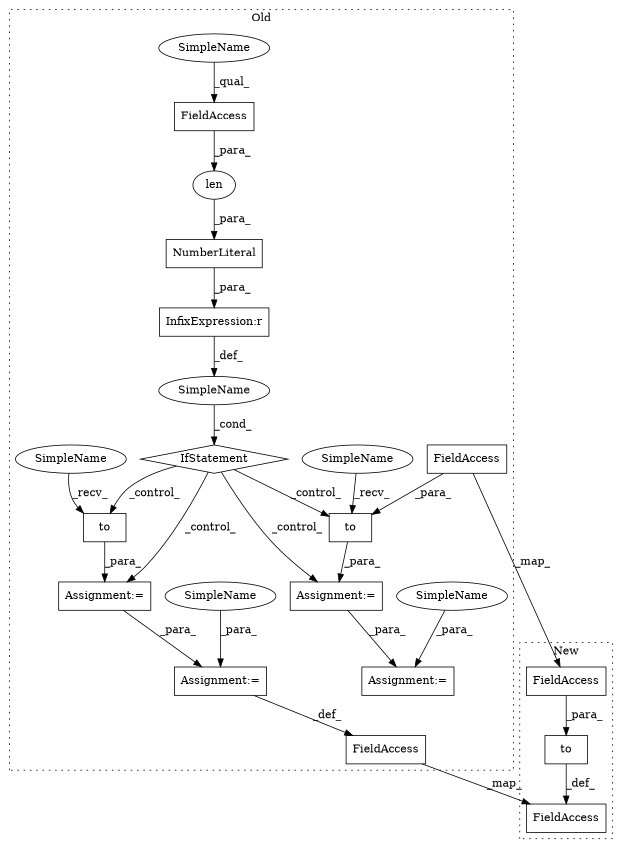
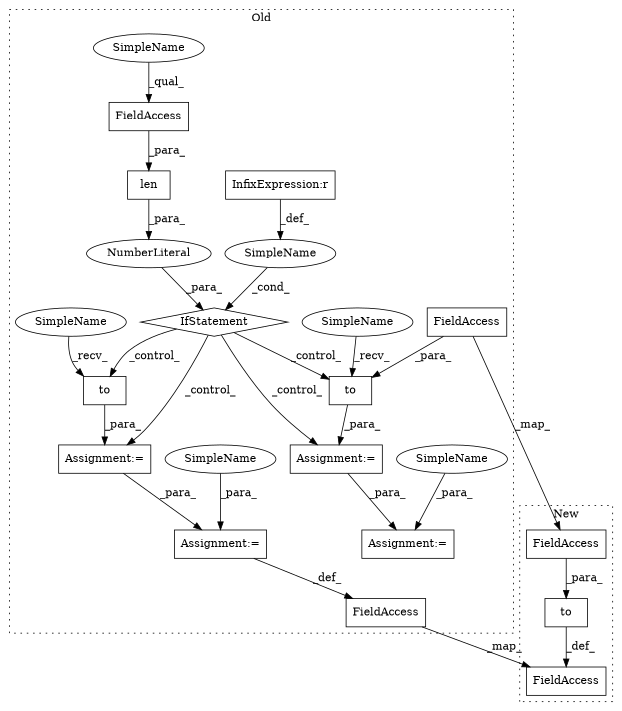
node "len": shape ellipse -> box
node "NumberLiteral": shape box -> ellipse
edge "NumberLiteral" -> "InfixExpression:r": now "NumberLiteral" -> "IfStatement"
